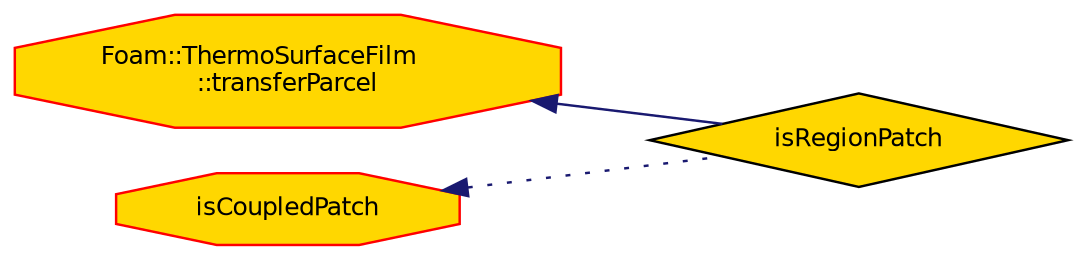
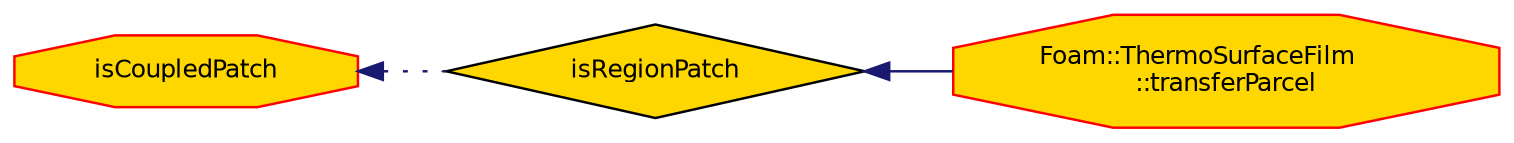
edge "isRegionPatch" -> "Foam::ThermoSurfaceFilm ::transferParcel": reversed
